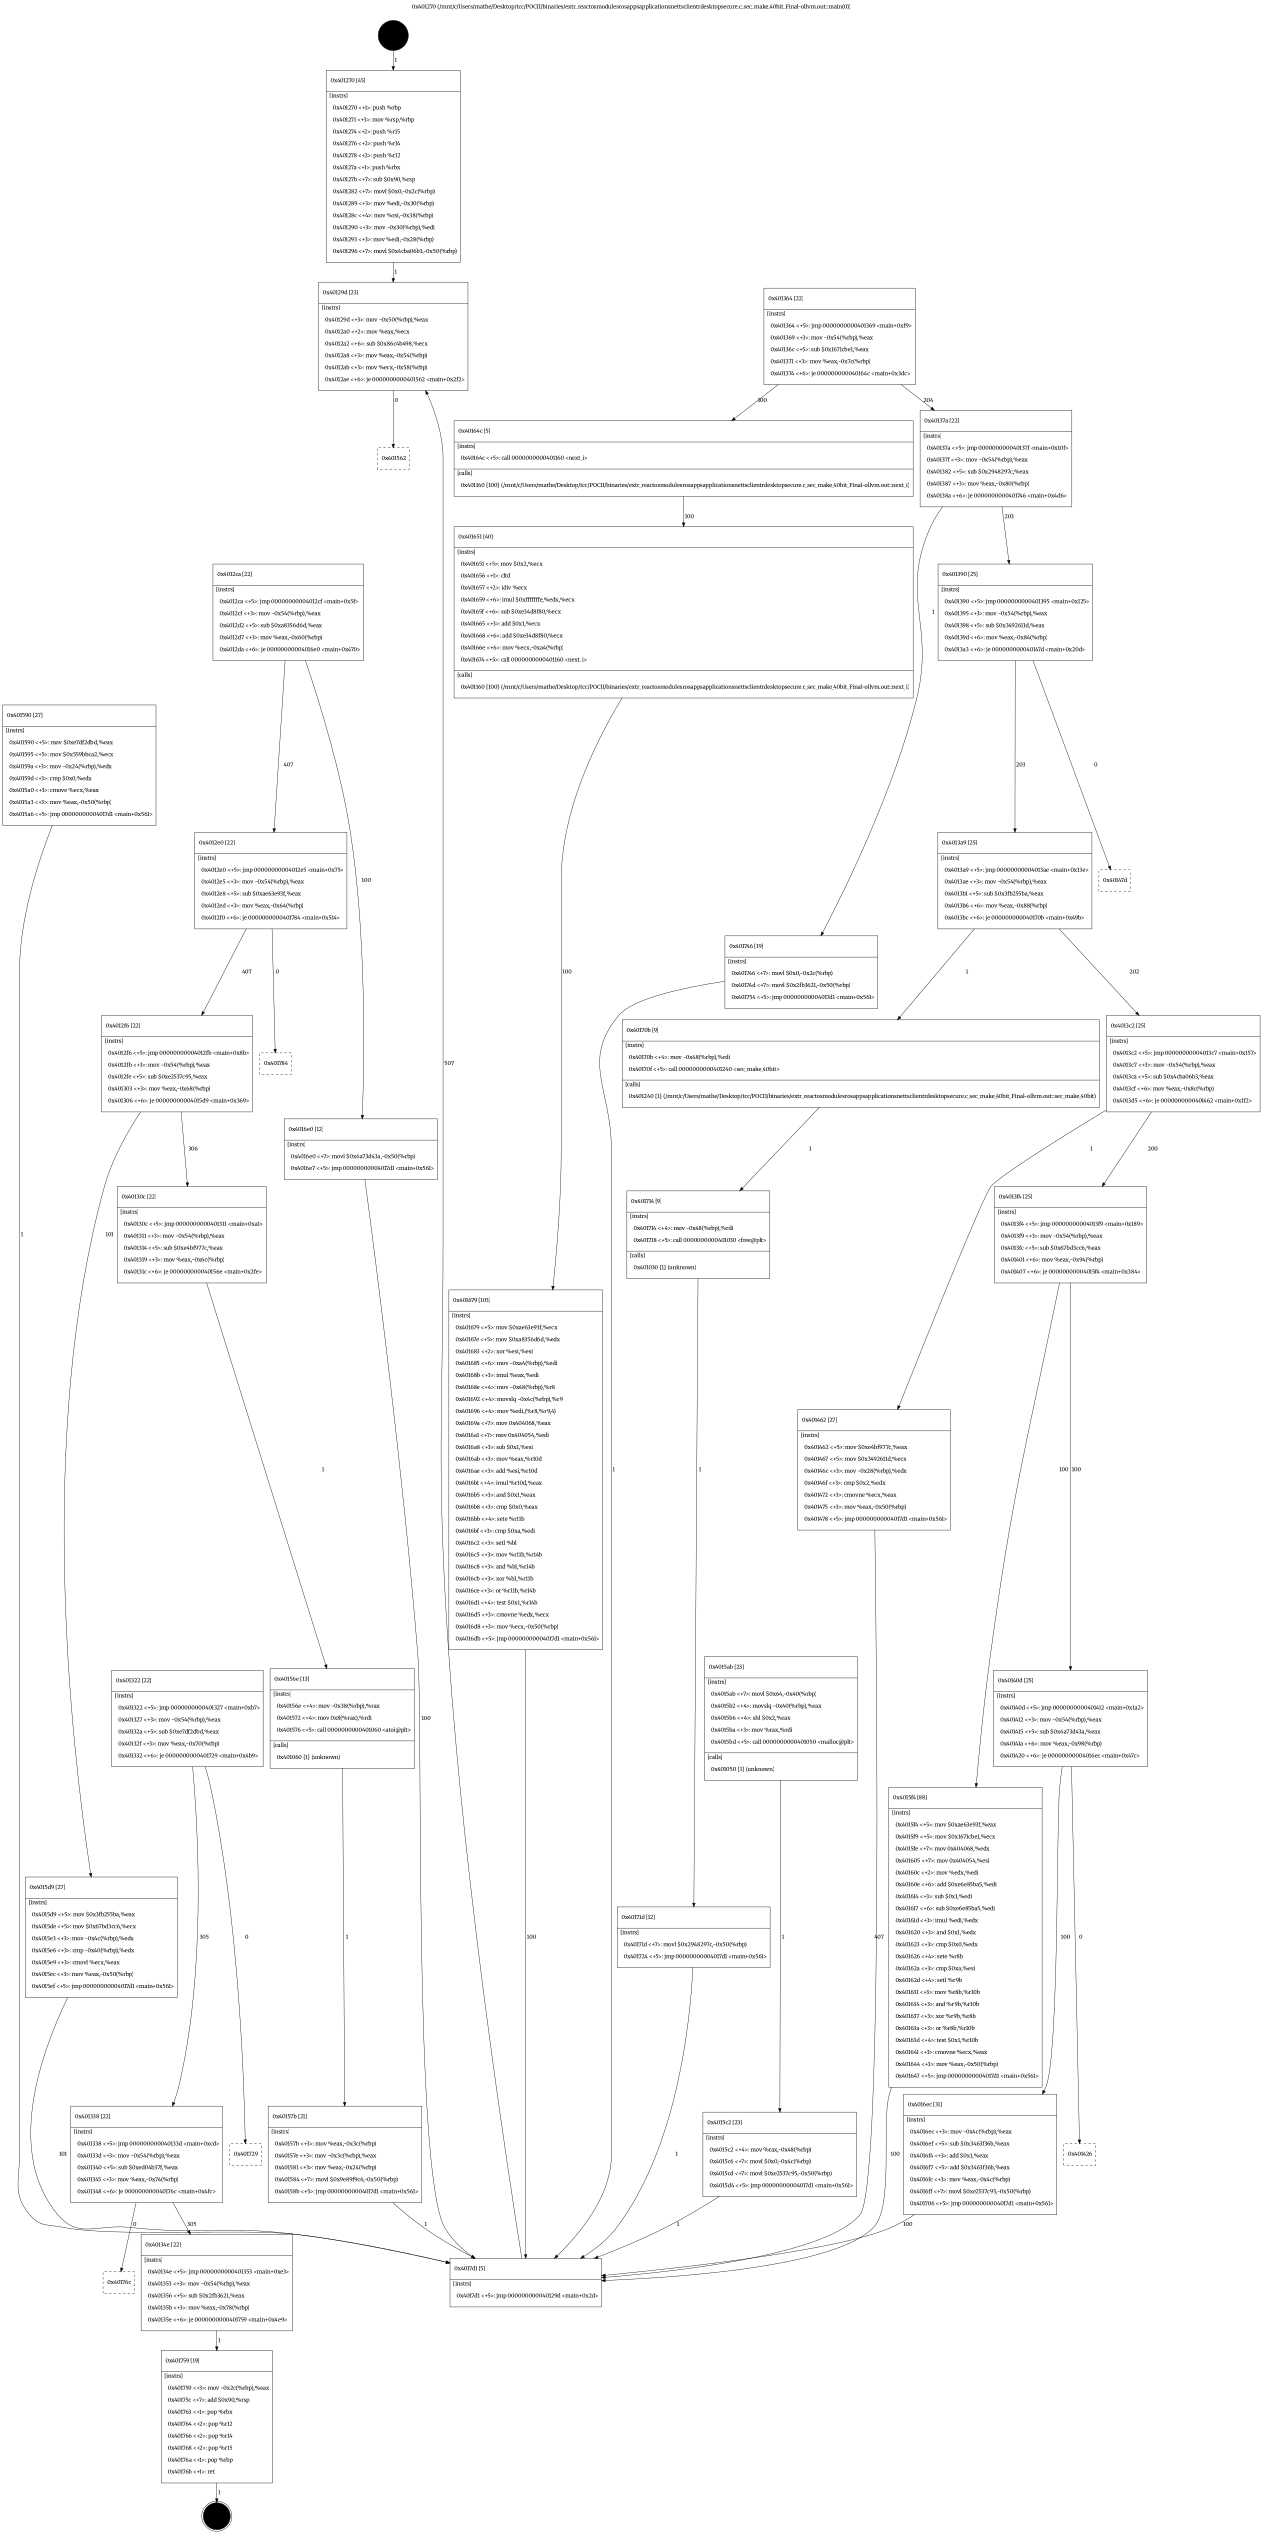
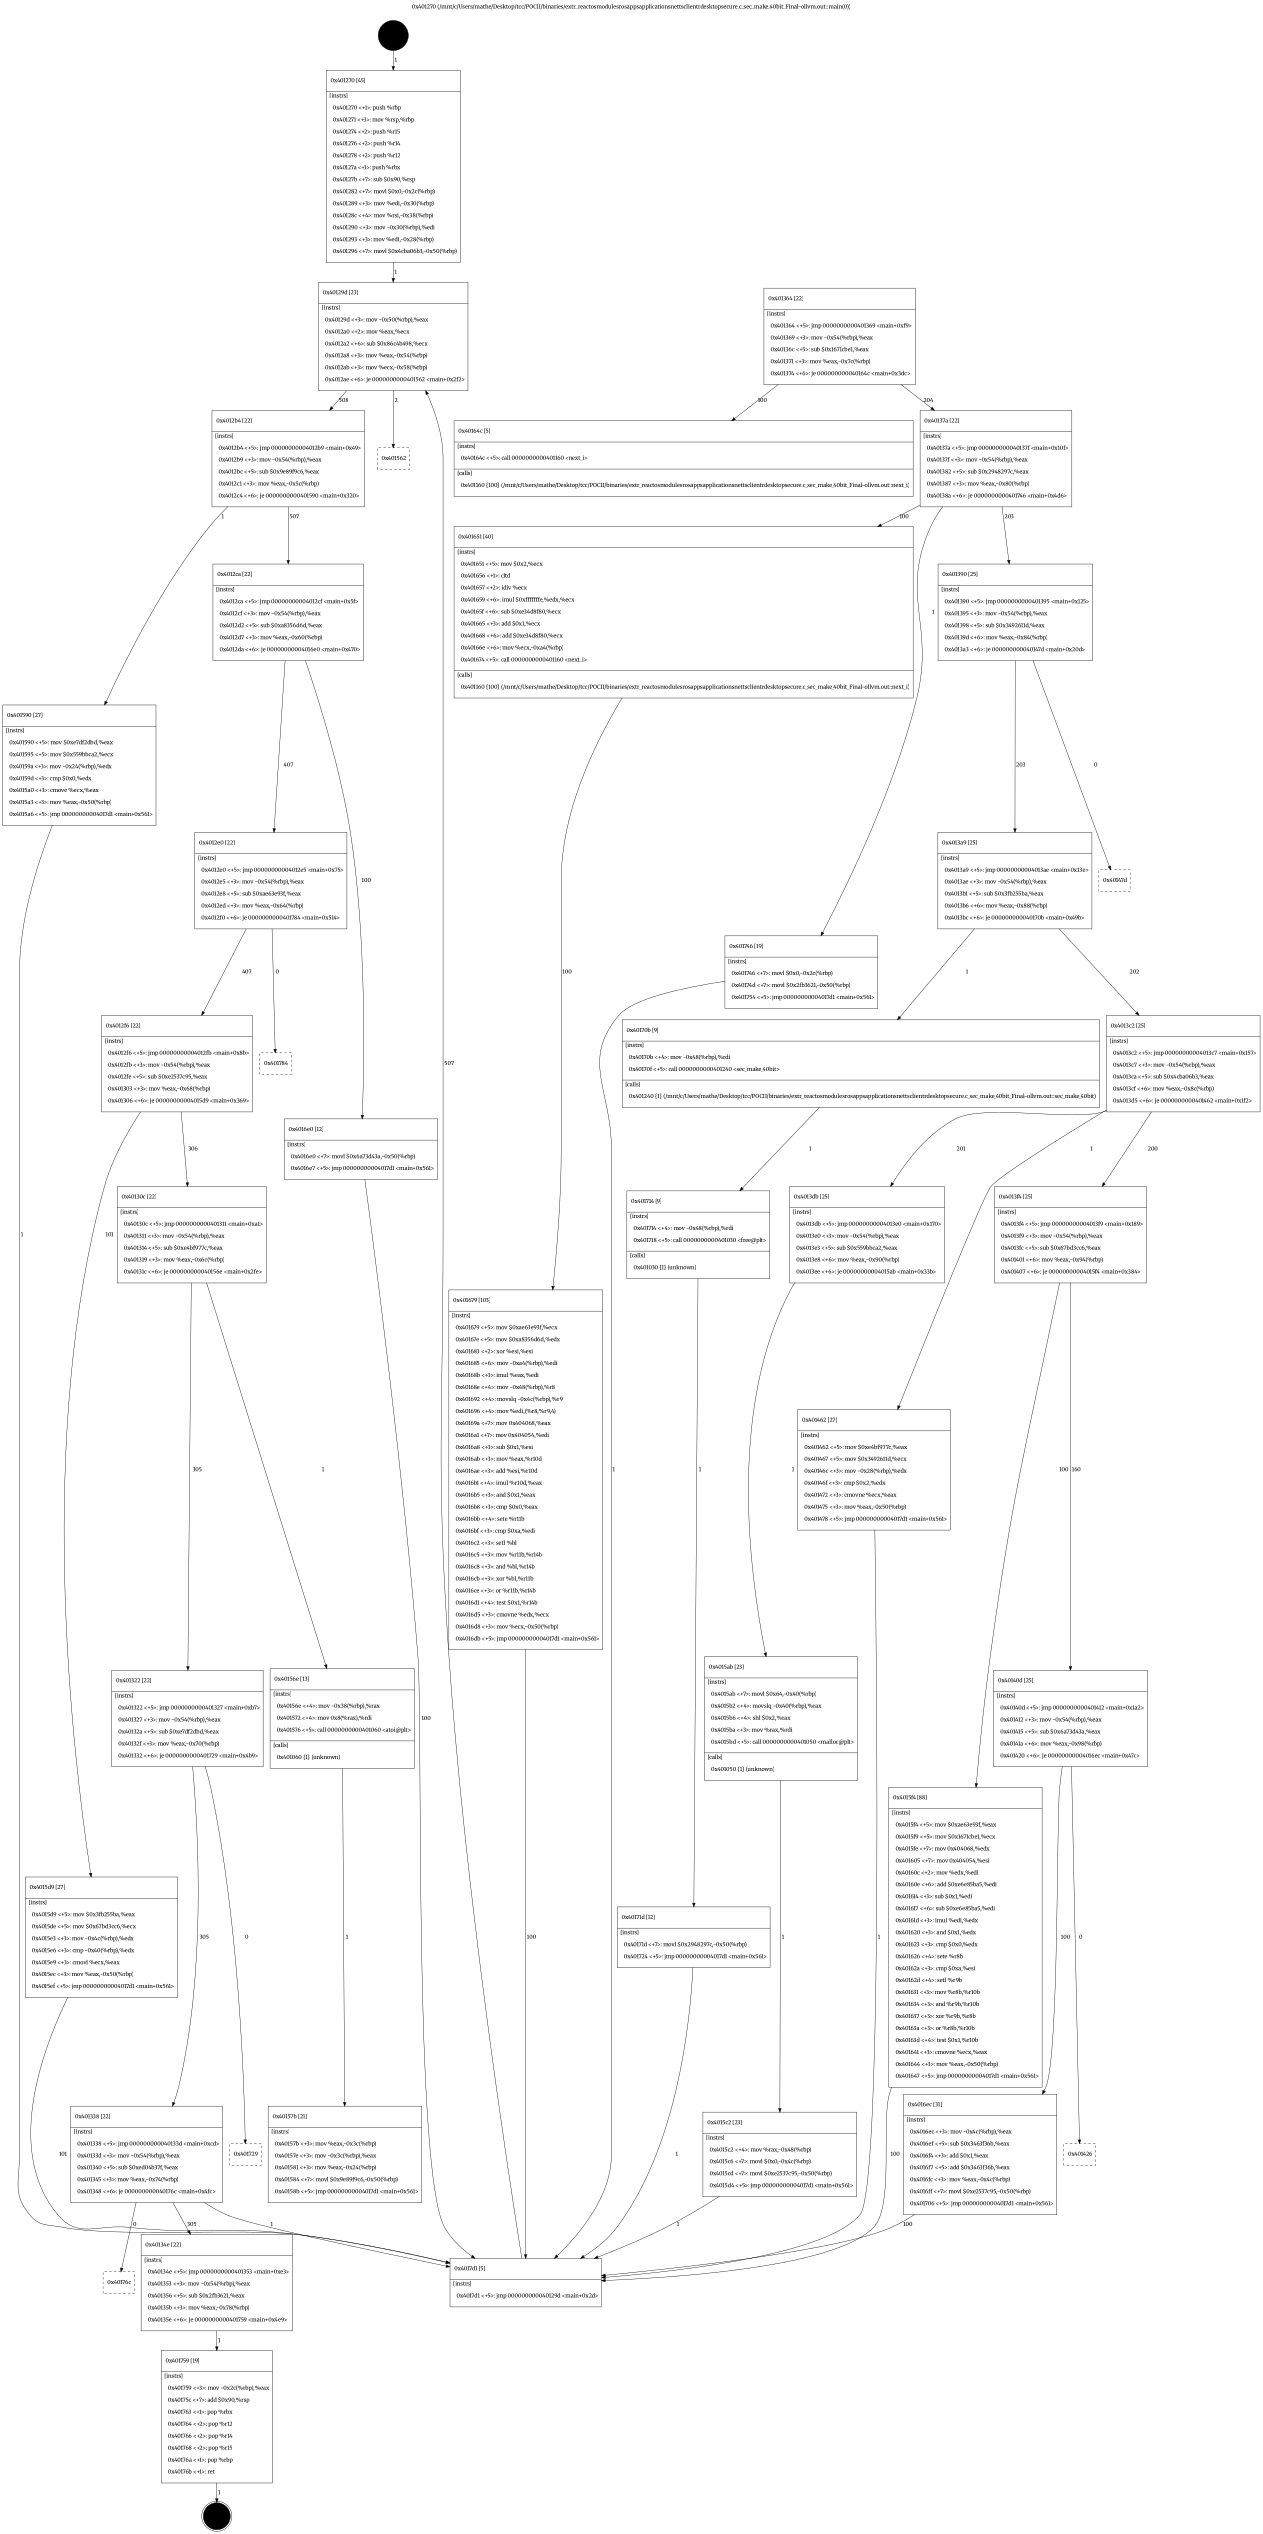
edge "0x40129d [23]" -> "0x401562": label " 0" -> " 2"
node "0x4012b4 [22]": added
edge "0x40164c [5]" -> "0x401651 [40]": now "0x40137a [22]" -> "0x401651 [40]"
node "0x4013db [25]": added
edge "0x4013f4 [25]" -> "0x40140d [25]": label " 100" -> " 160"
edge "0x40130c [22]" -> "0x401322 [22]": added, label "305"
edge "0x401462 [27]" -> "0x4017d1 [5]": label " 407" -> " 1"
edge "0x40157b [21]" -> "0x4017d1 [5]": now "0x401338 [22]" -> "0x4017d1 [5]"
